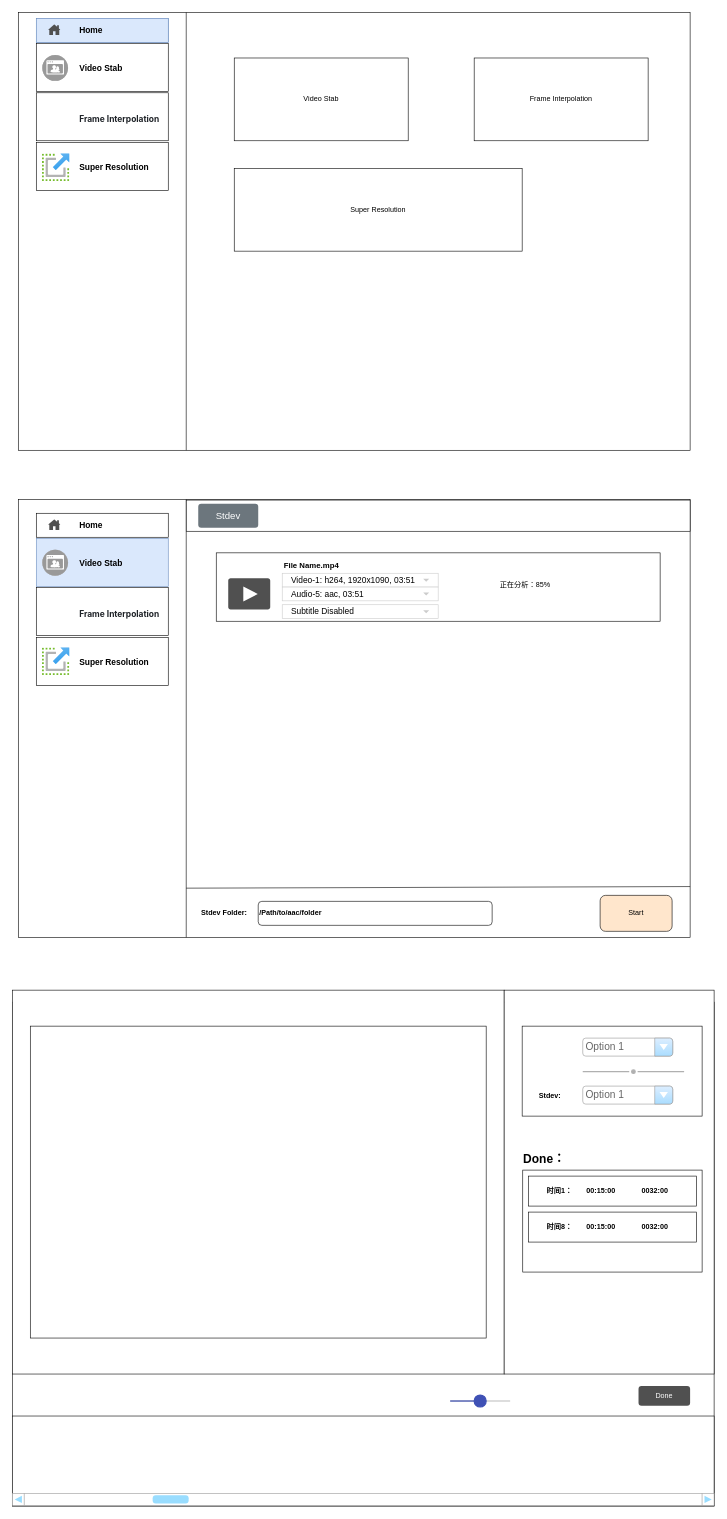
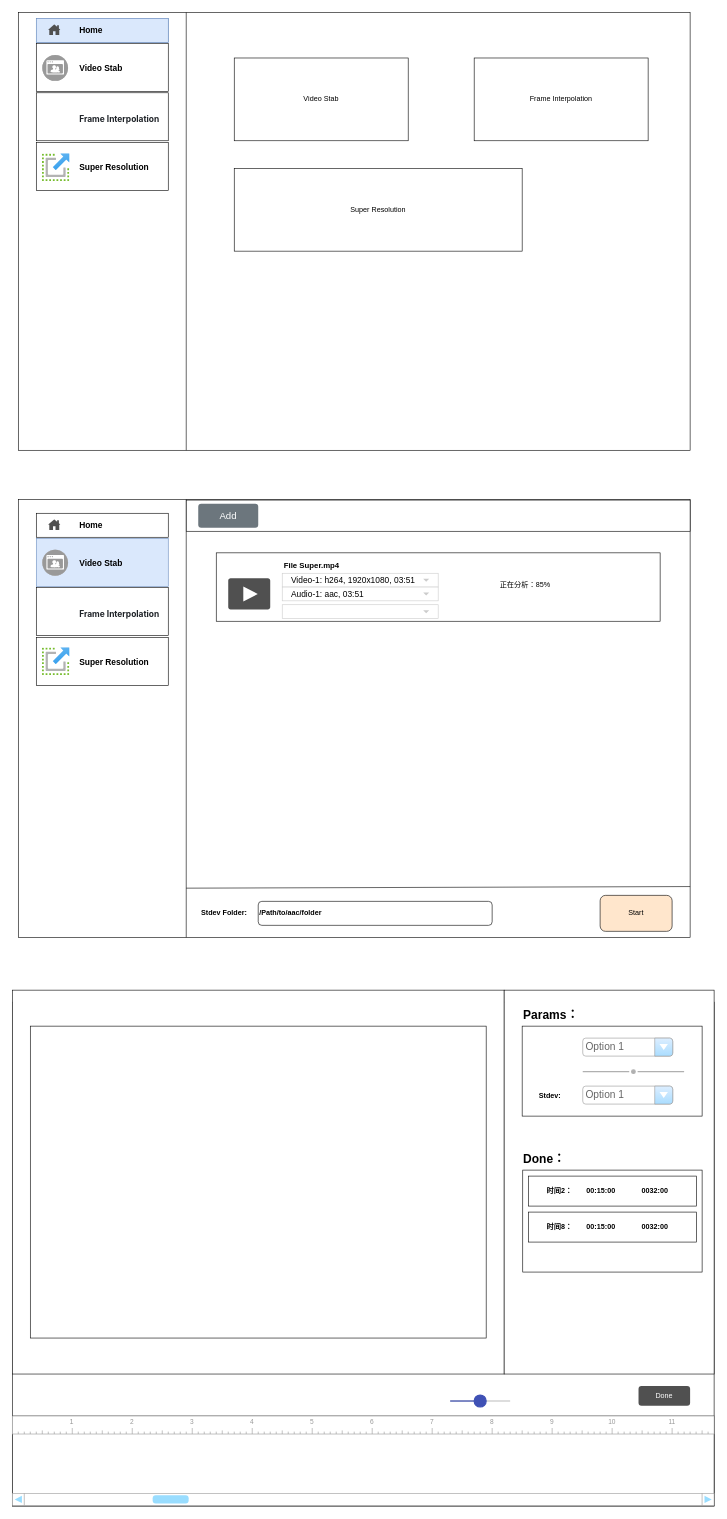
node "Stdev": label "Stdev" -> "Add"
node "File Name.mp4": label "File Name.mp4" -> "File Super.mp4"
node "Video-1: h264, 1920x1090, 03:51": label "Video-1: h264, 1920x1090, 03:51" -> "Video-1: h264, 1920x1080, 03:51"
node "Audio-5: aac, 03:51": label "Audio-5: aac, 03:51" -> "Audio-1: aac, 03:51"
node "Subtitle Disabled": removed
node "Params：": added
node "时间1：": label "时间1：" -> "时间2："
node "1": added
